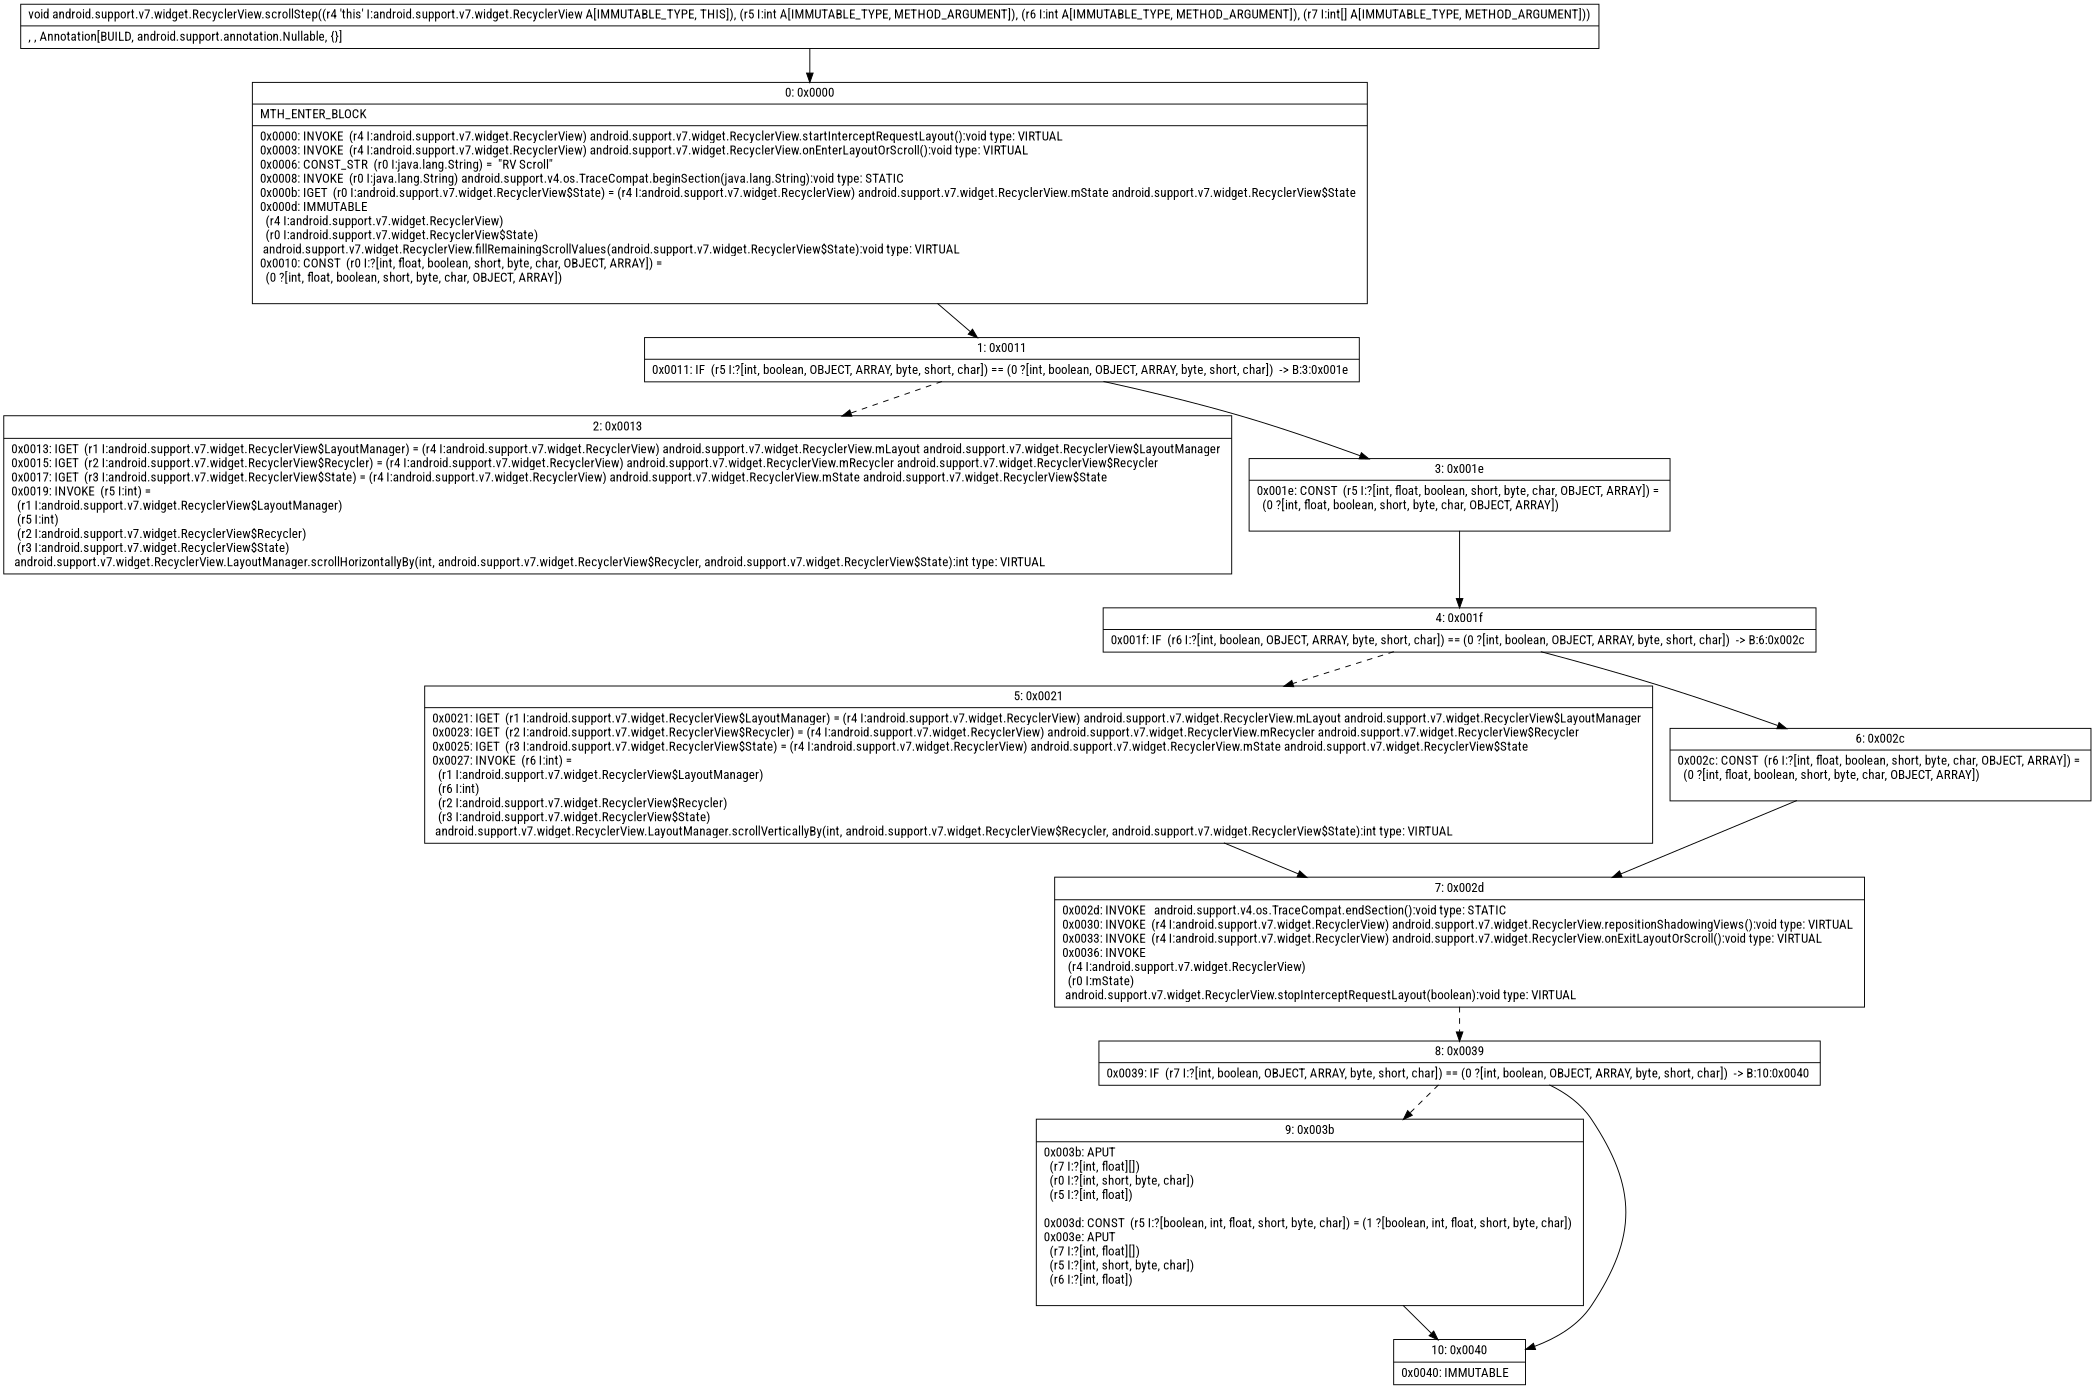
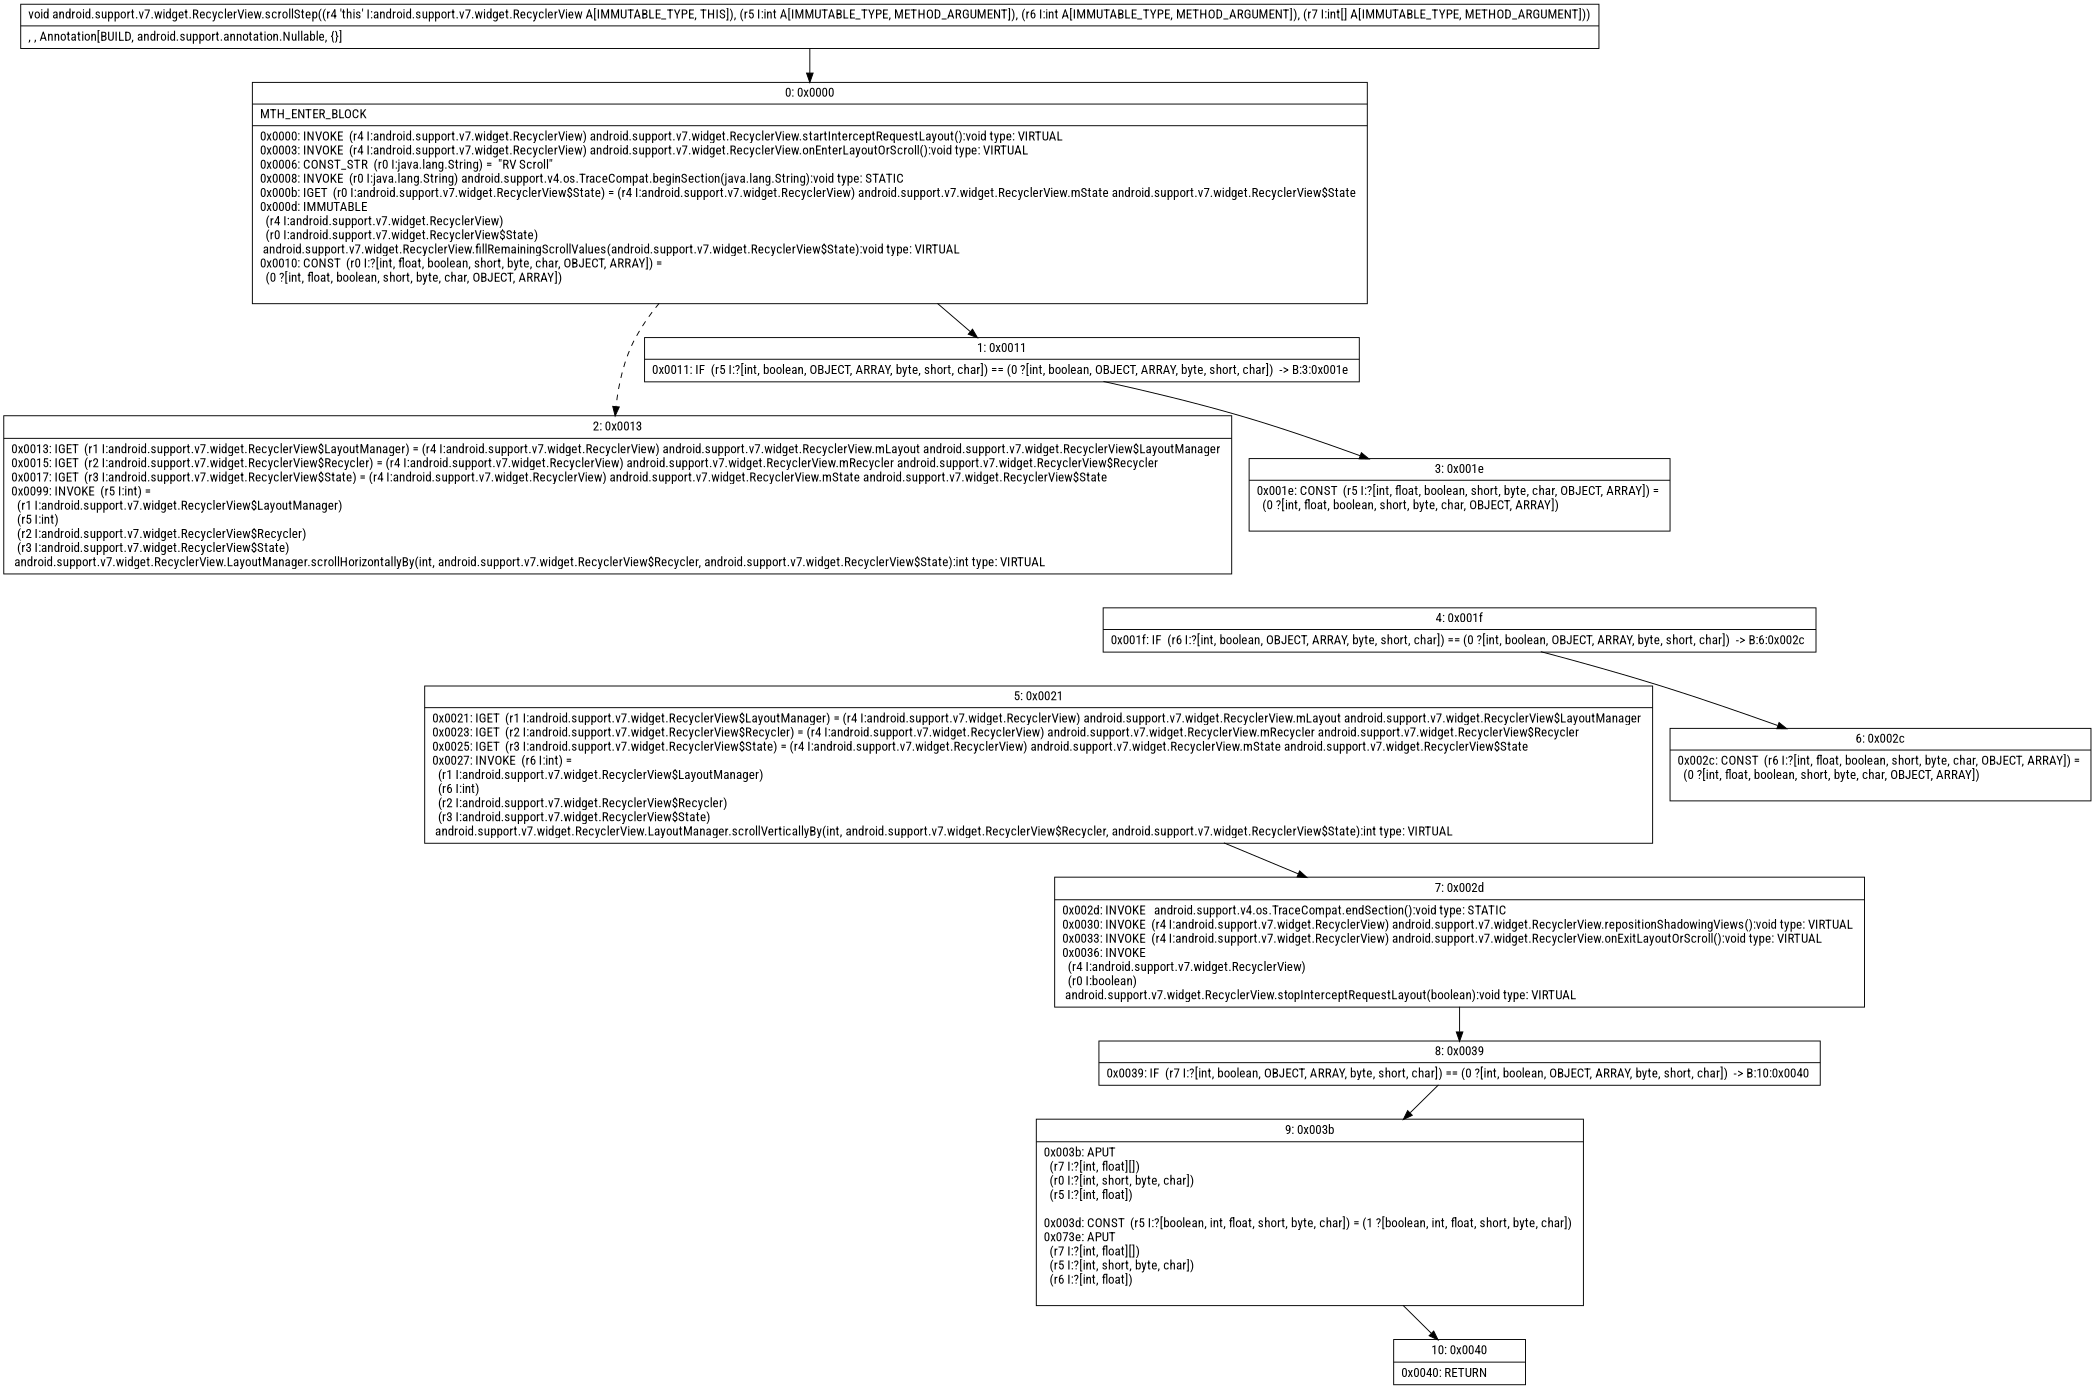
edge "1: 0x0011" -> "2: 0x0013": now "0: 0x0000" -> "2: 0x0013"
node "2: 0x0013": text "0x0019: INVOKE  (r5 I:int) =" -> "0x0099: INVOKE  (r5 I:int) ="
edge "3: 0x001e" -> "4: 0x001f": removed
edge "4: 0x001f" -> "5: 0x0021": removed
edge "6: 0x002c" -> "7: 0x002d": removed
node "7: 0x002d": text "(r0 I:mState)" -> "(r0 I:boolean)"
edge "7: 0x002d" -> "8: 0x0039": style dashed -> solid
edge "8: 0x0039" -> "9: 0x003b": style dashed -> solid
edge "8: 0x0039" -> "10: 0x0040": removed
node "9: 0x003b": text "0x003e: APUT" -> "0x073e: APUT"
node "10: 0x0040": text "0x0040: IMMUTABLE" -> "0x0040: RETURN"
